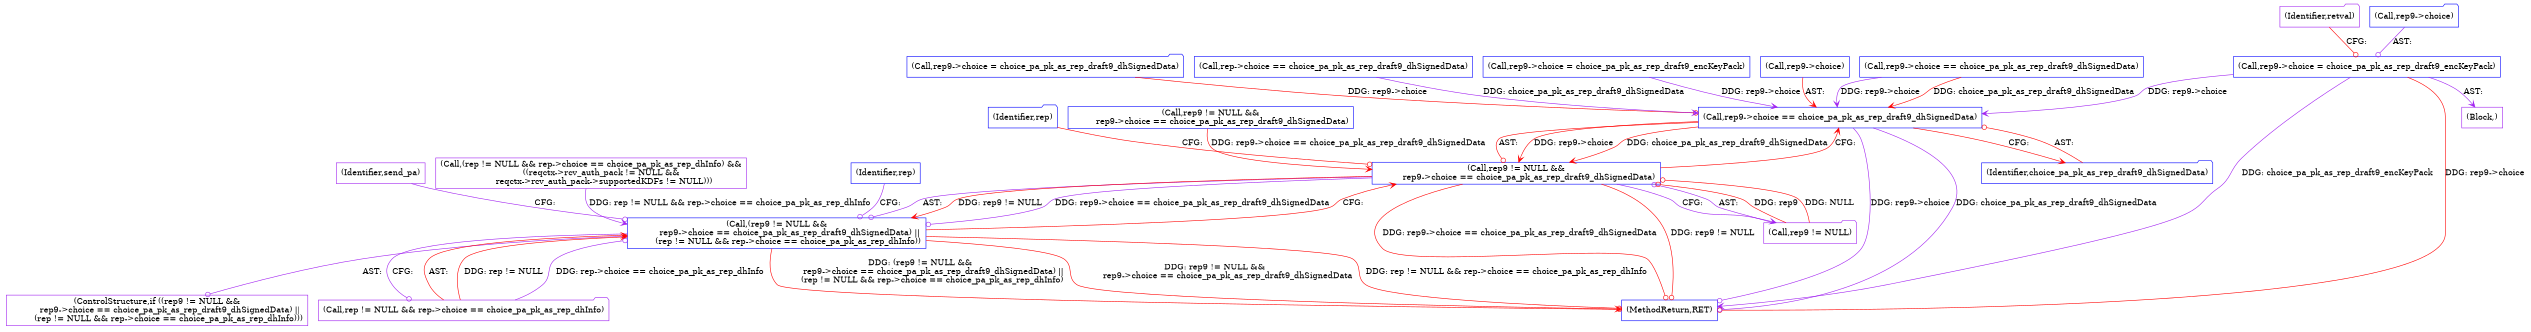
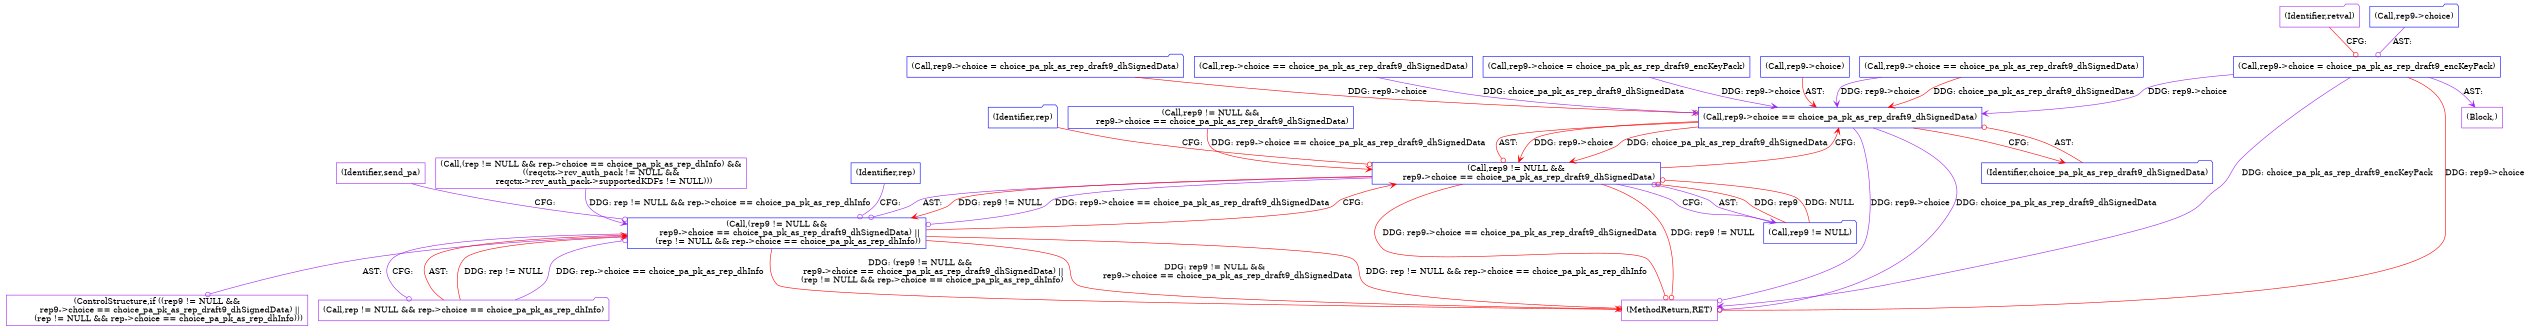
node "(Call,rep9 != NULL)": color purple -> blue
node "(MethodReturn,RET)": color blue -> purple
